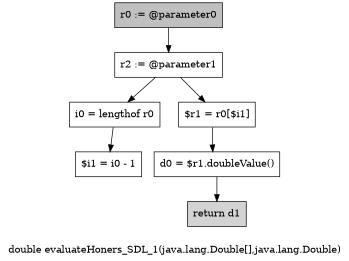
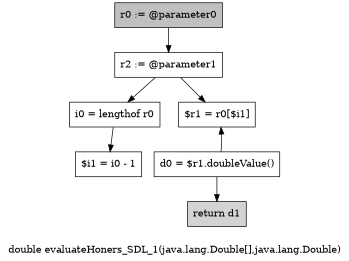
edge "$r1 = r0[$i1]" -> "d0 = $r1.doubleValue()": reversed
